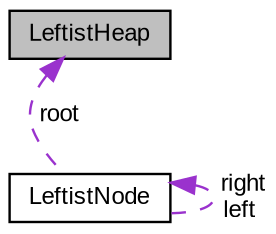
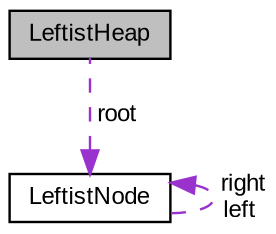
edge "LeftistNode" -> "LeftistHeap": reversed
